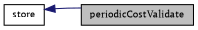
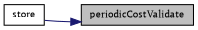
edge "periodicCostValidate" -> "store": reversed
